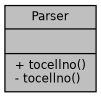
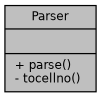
node "Parser": text "+ tocellno()" -> "+ parse()"
